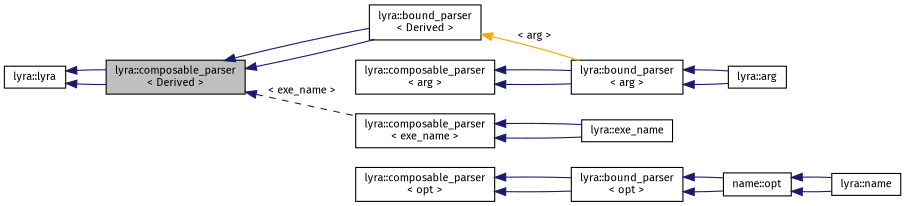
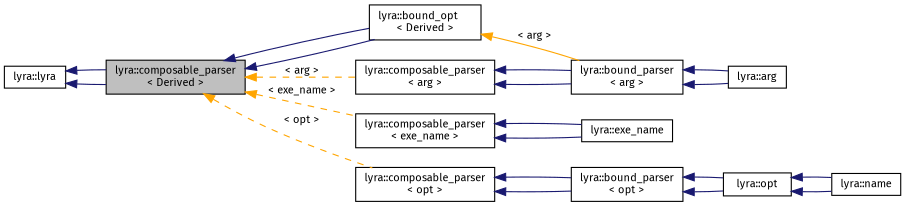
node "lyra::bound_parser < Derived >": label "lyra::bound_parser < Derived >" -> "lyra::bound_opt < Derived >"
edge "lyra::composable_parser < arg >" -> "lyra::composable_parser < Derived >": added, label "< arg >"
edge "lyra::composable_parser < exe_name >" -> "lyra::composable_parser < Derived >": color midnightblue -> orange
edge "lyra::composable_parser < opt >" -> "lyra::composable_parser < Derived >": added, label "< opt >"
node "name::opt": label "name::opt" -> "lyra::opt"
